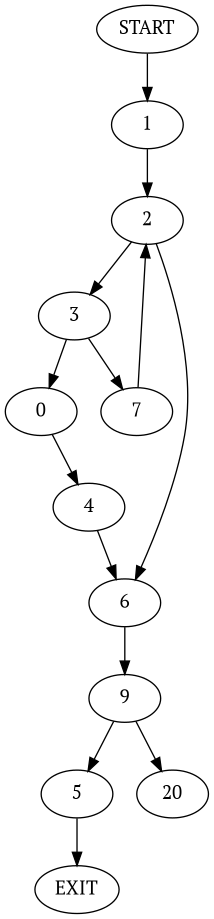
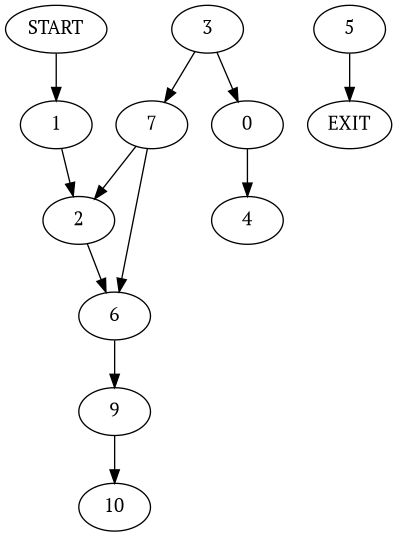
edge "2" -> "3": removed
edge "4" -> "6": now "7" -> "6"
edge "9" -> "5": removed
node "20": label "20" -> "10"
